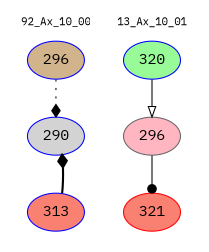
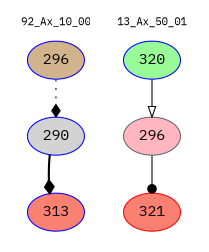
cluster "13_Ax_10_01": label "13_Ax_10_01" -> "13_Ax_50_01"
edge "313" -> "290": reversed
